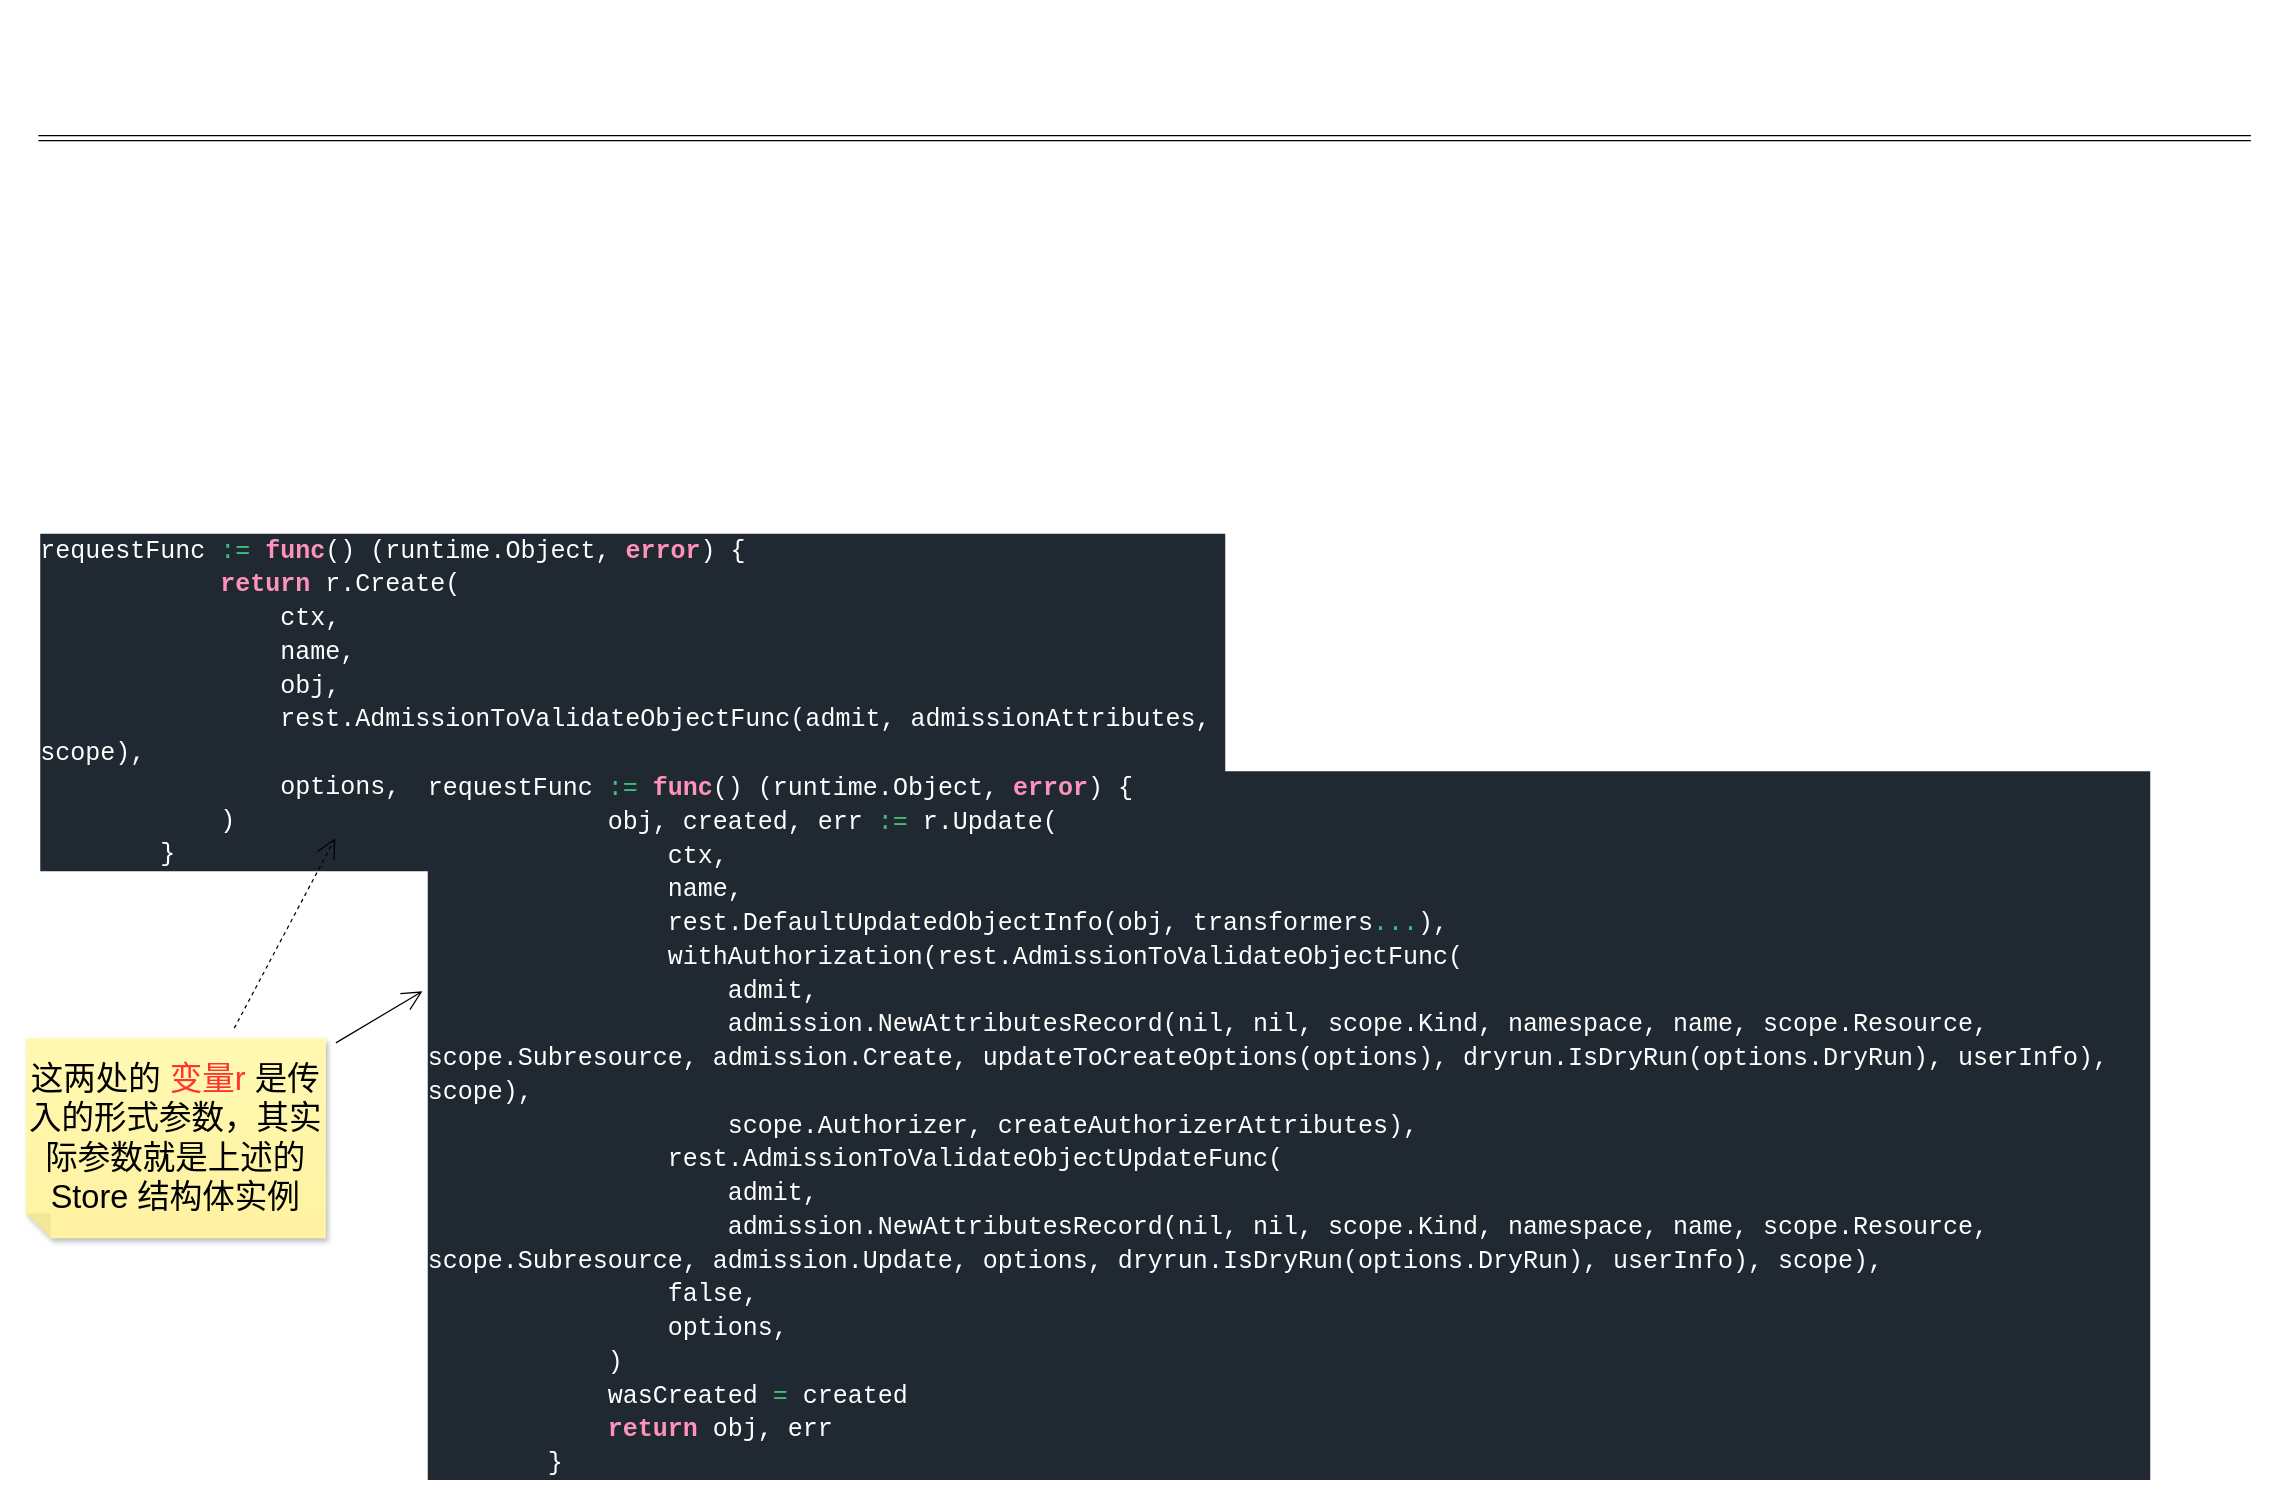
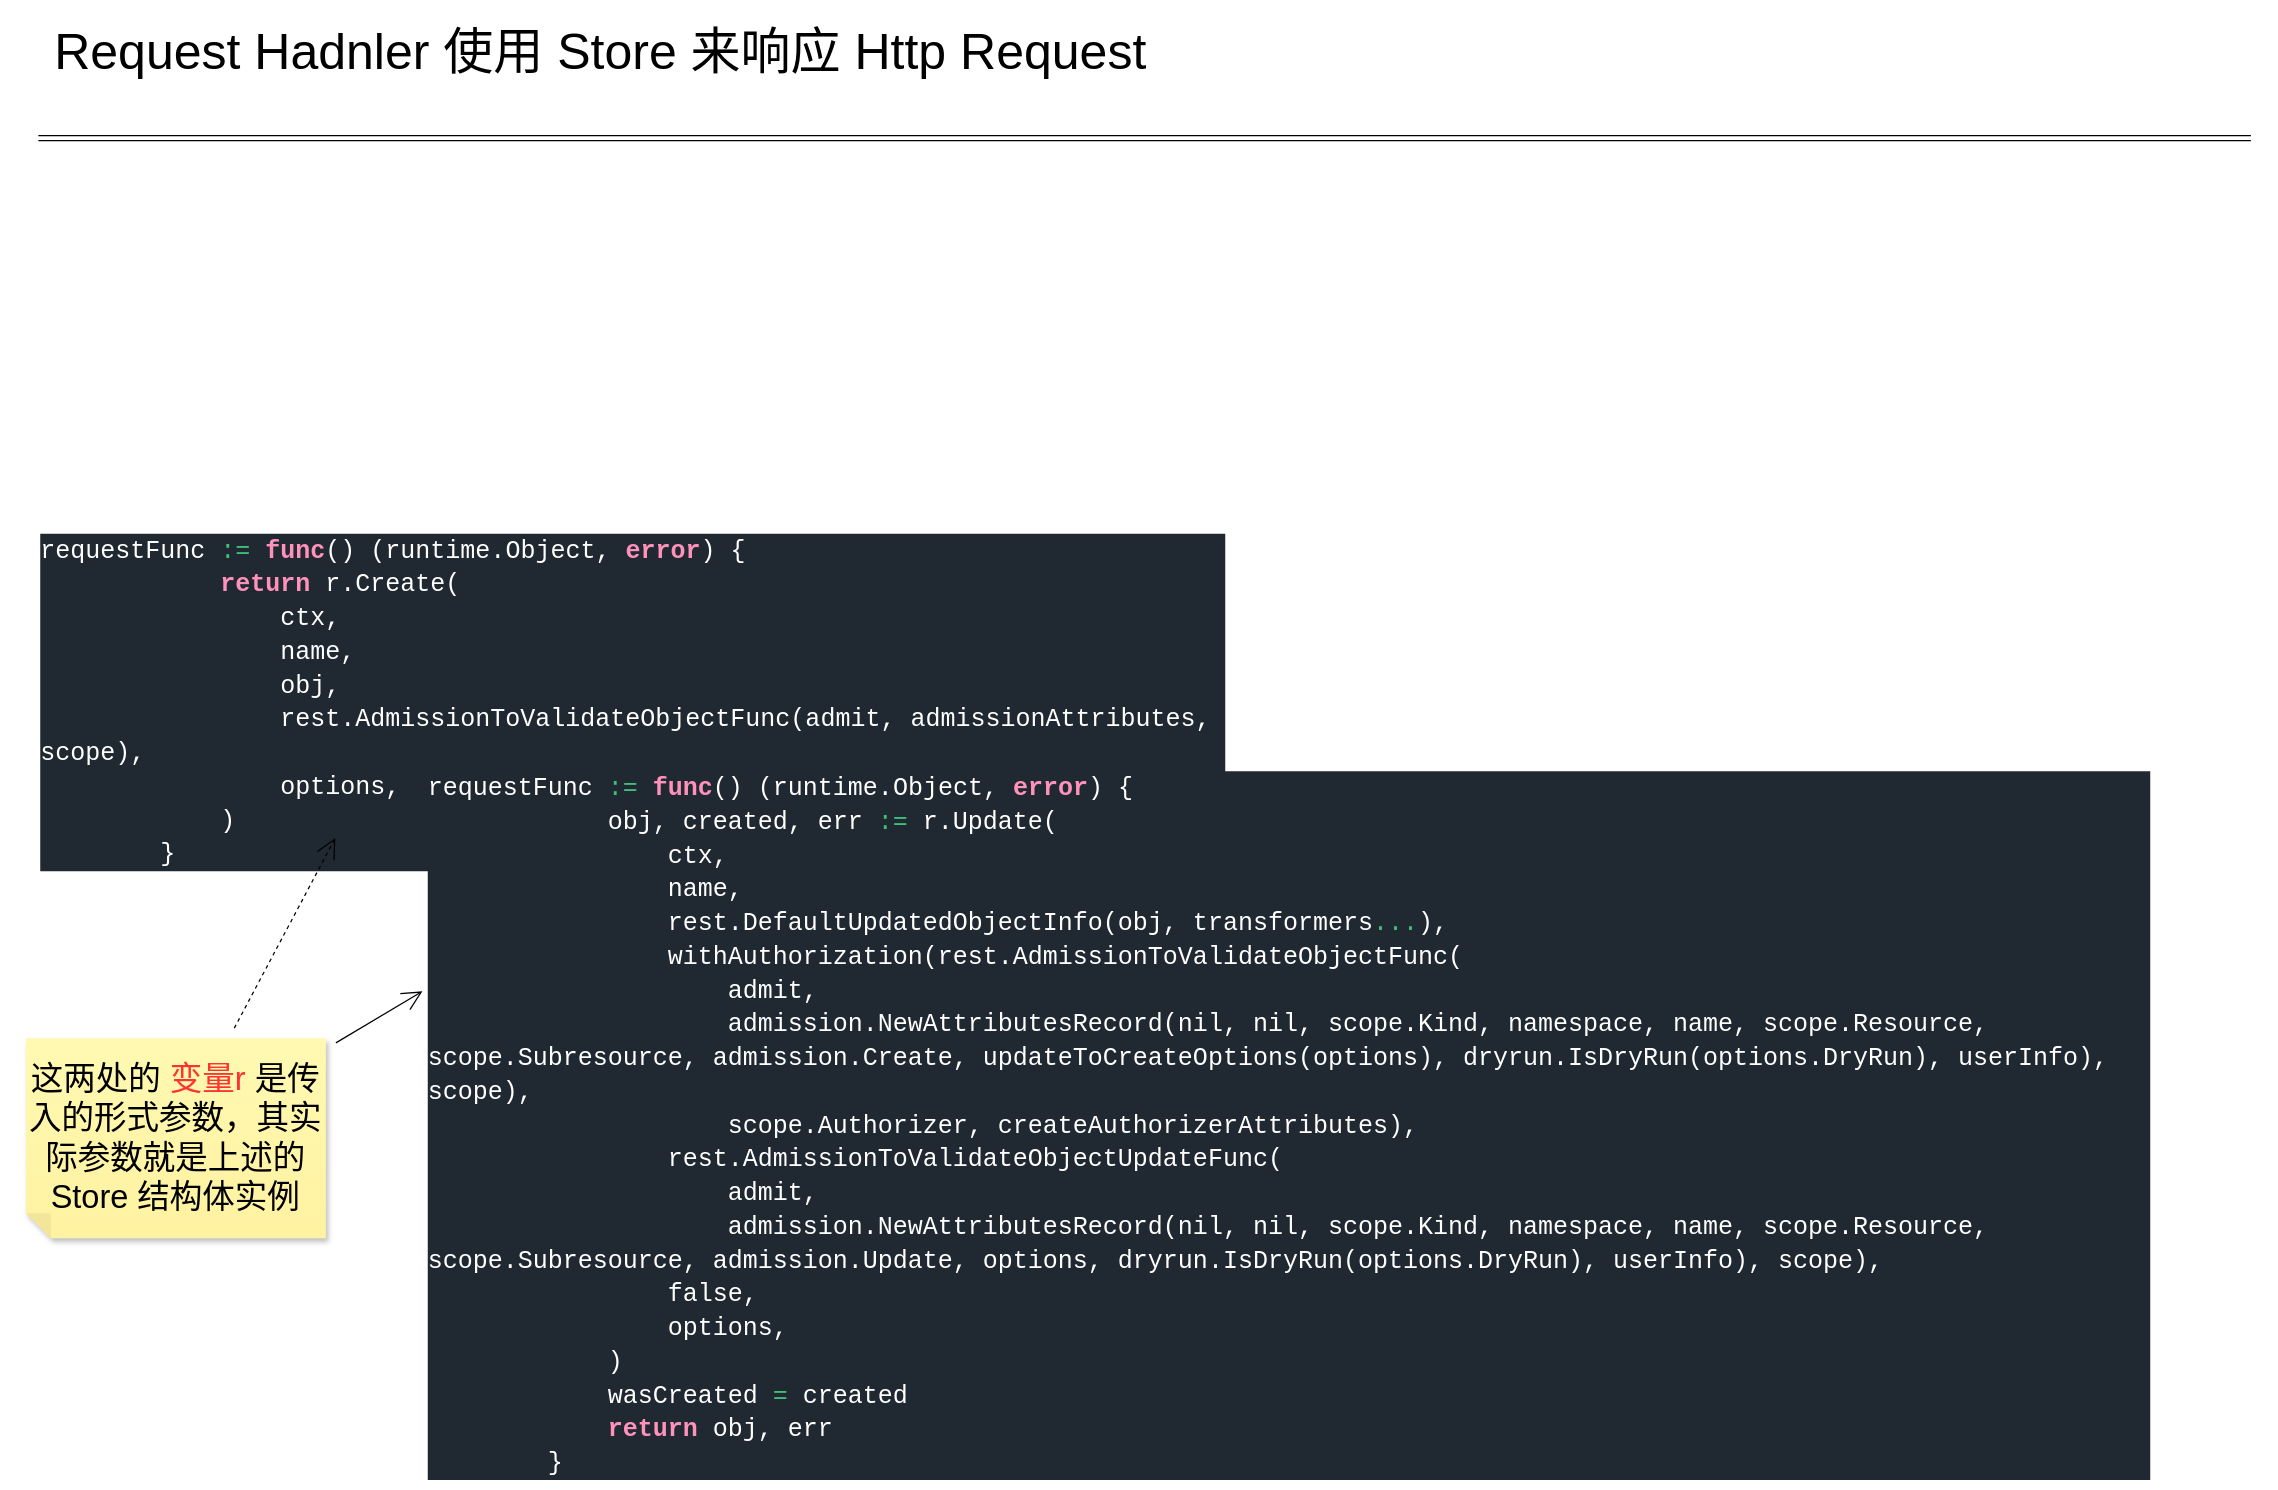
node "Request Hadnler 使用 Store 来响应 Http Request": added
